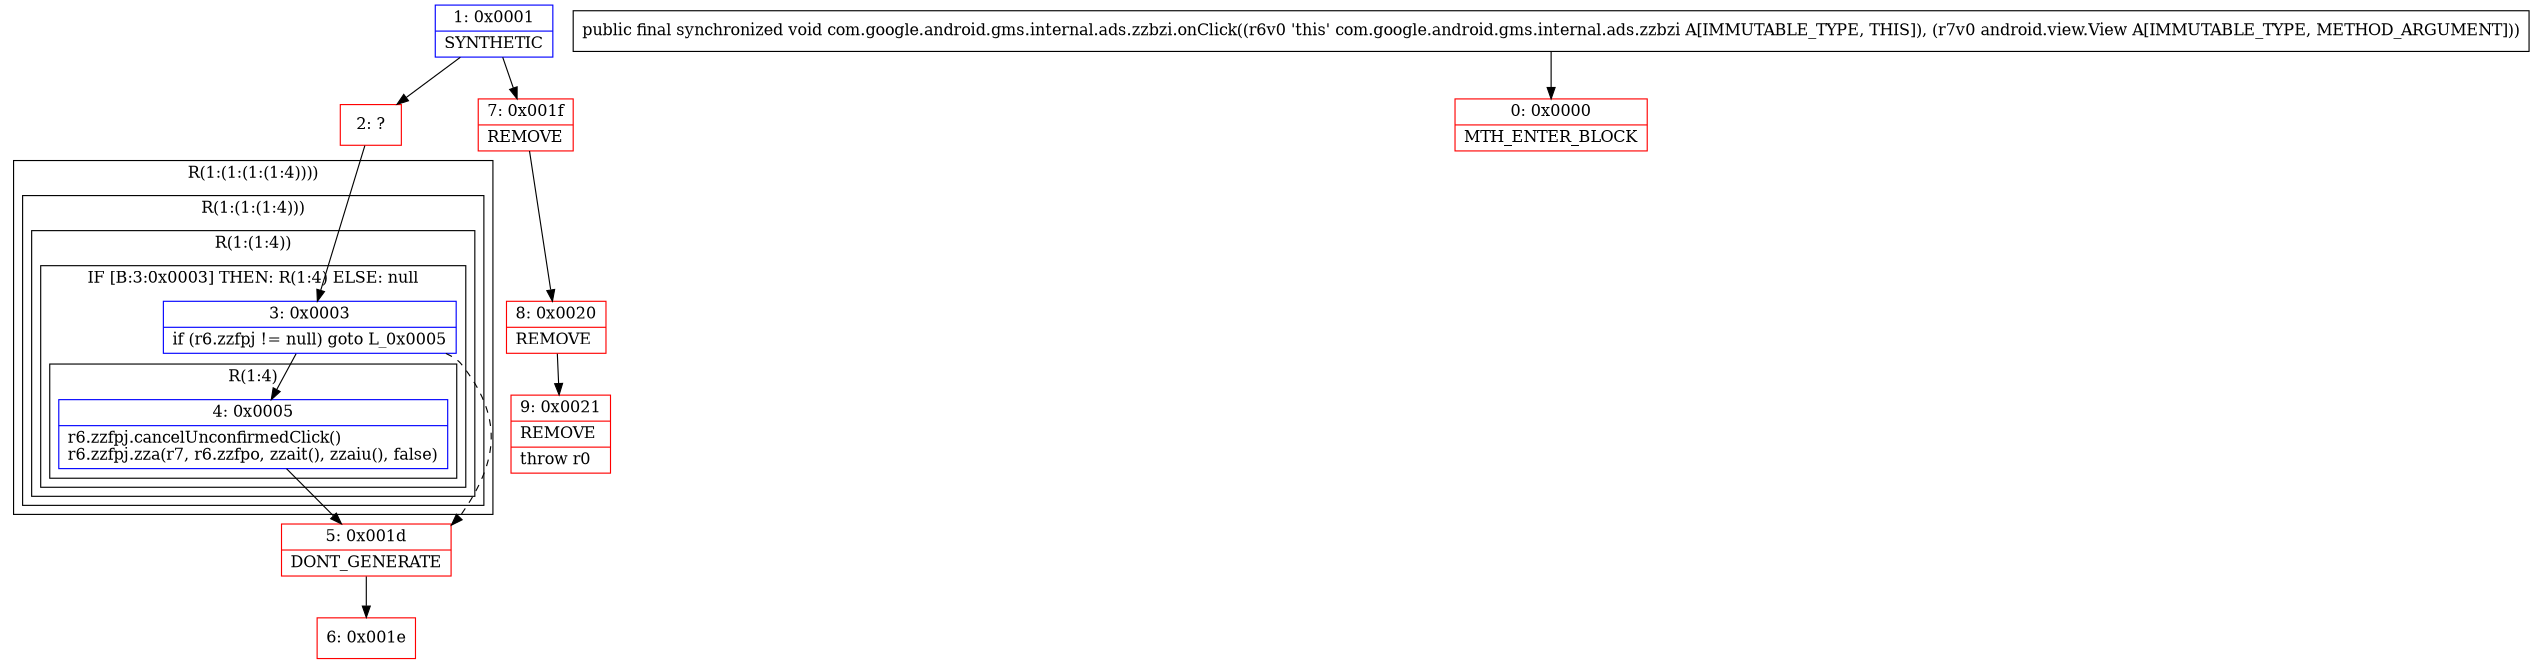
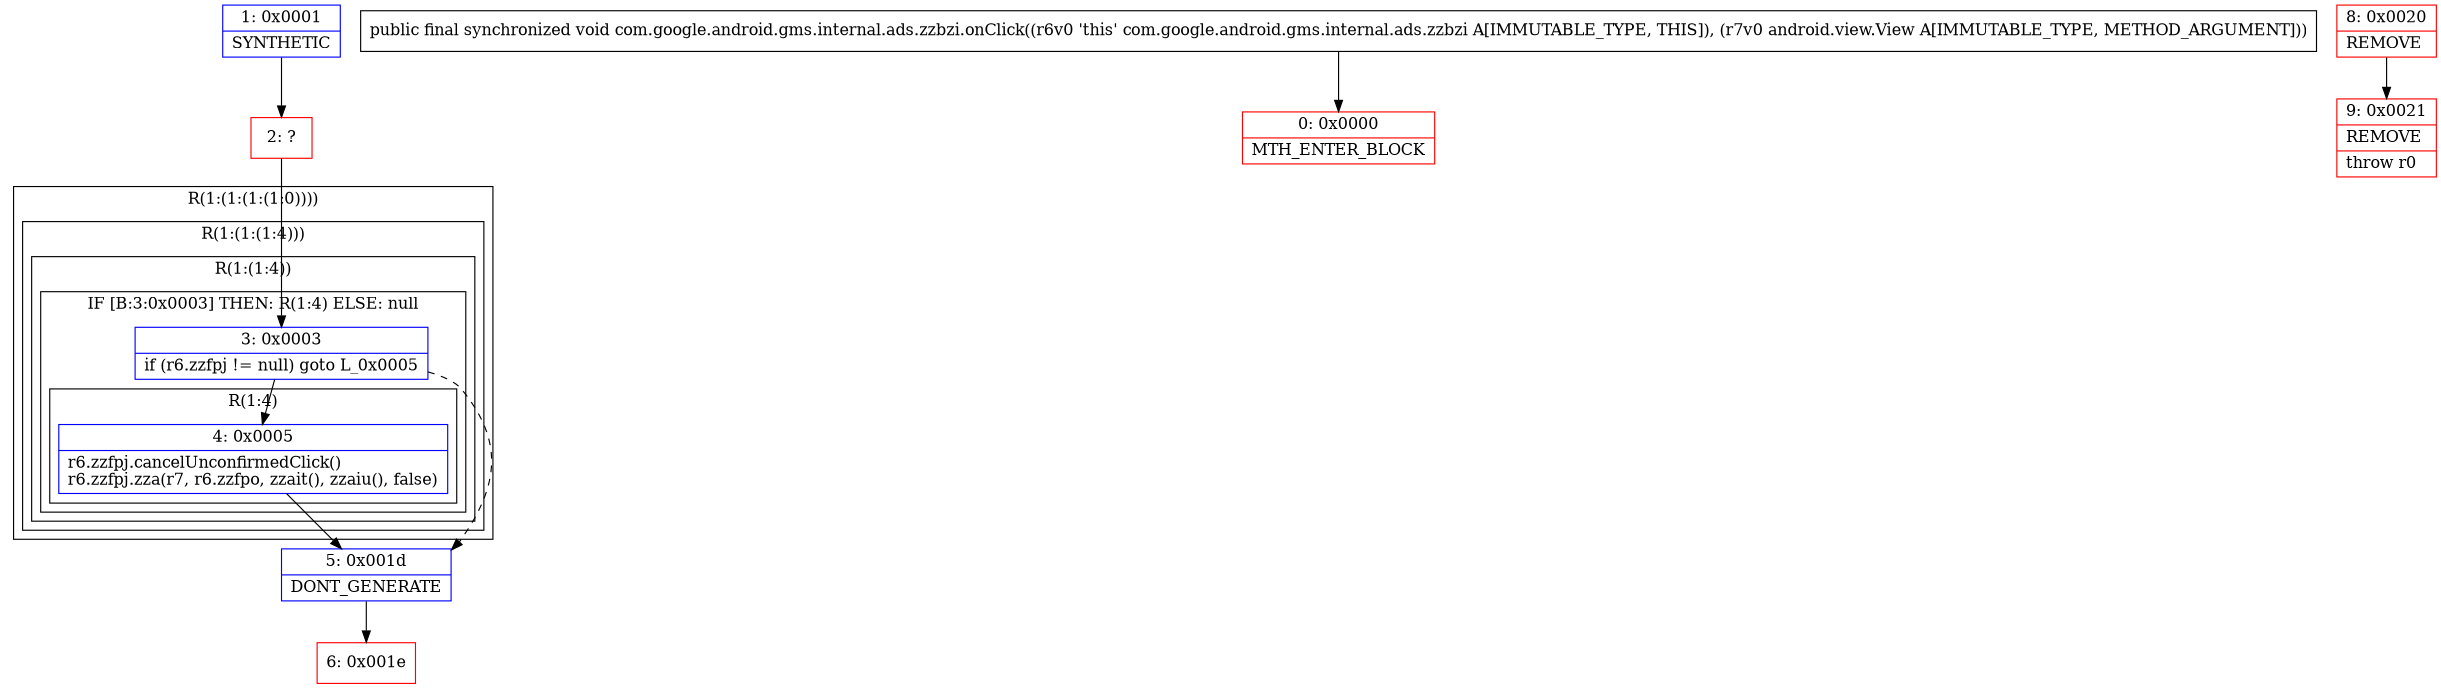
node "7: 0x001f": removed
cluster "R(1:(1:(1:(1:4))))": label "R(1:(1:(1:(1:4))))" -> "R(1:(1:(1:(1:0))))"
node "5: 0x001d": color red -> blue
